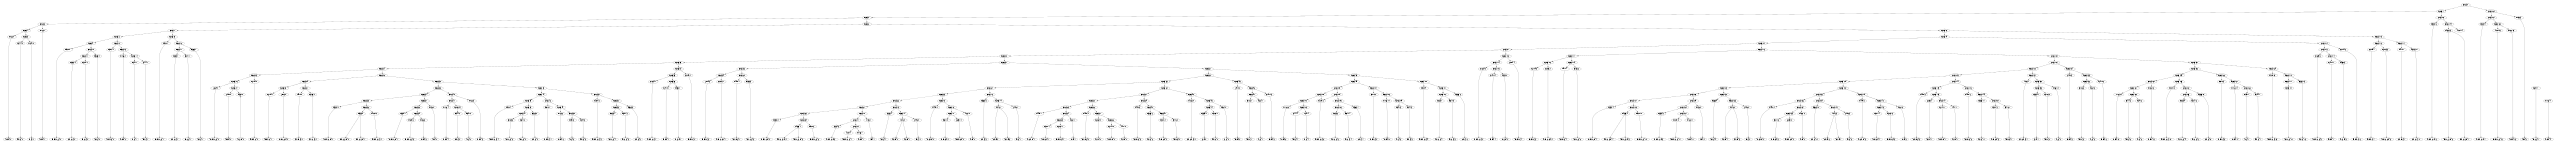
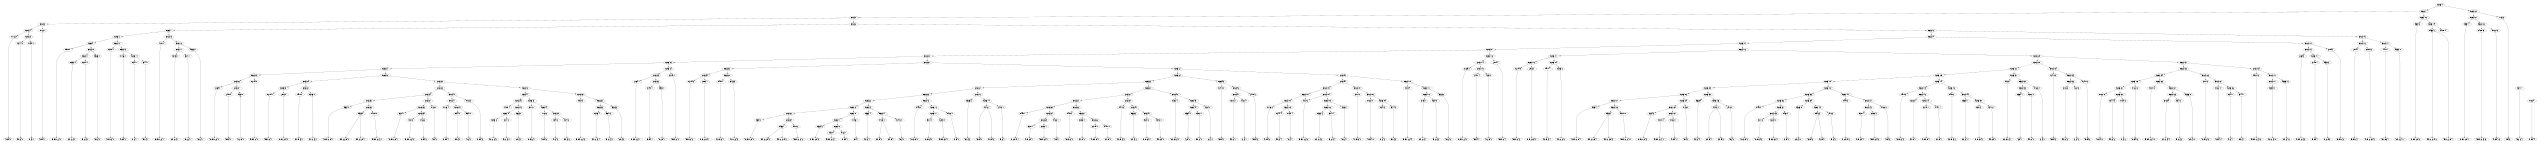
node "[E  Fis  G  A](4)": removed
